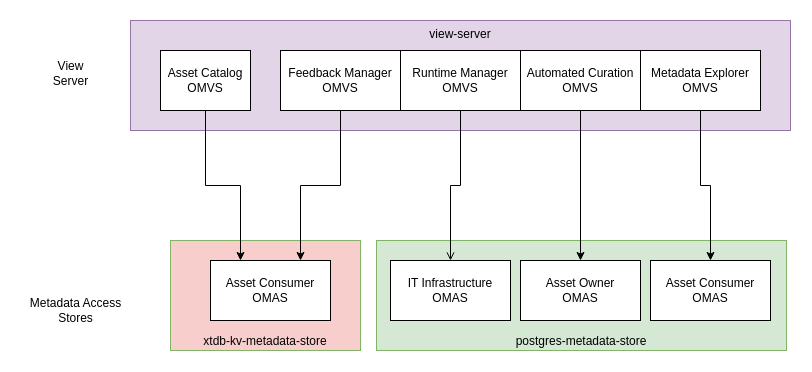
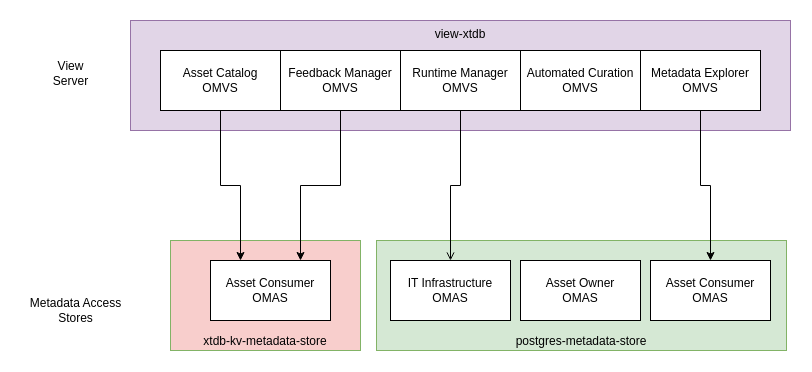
node "view-server": label "view-server" -> "view-xtdb"
node "Asset Catalog OMVS": size 90x60 -> 120x60
edge "Automated Curation OMVS" -> "Asset Owner OMAS": removed
